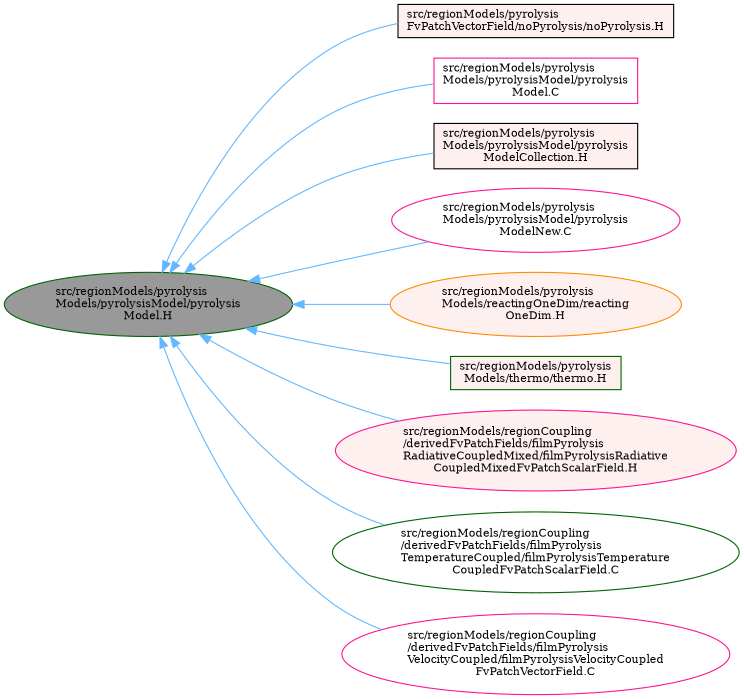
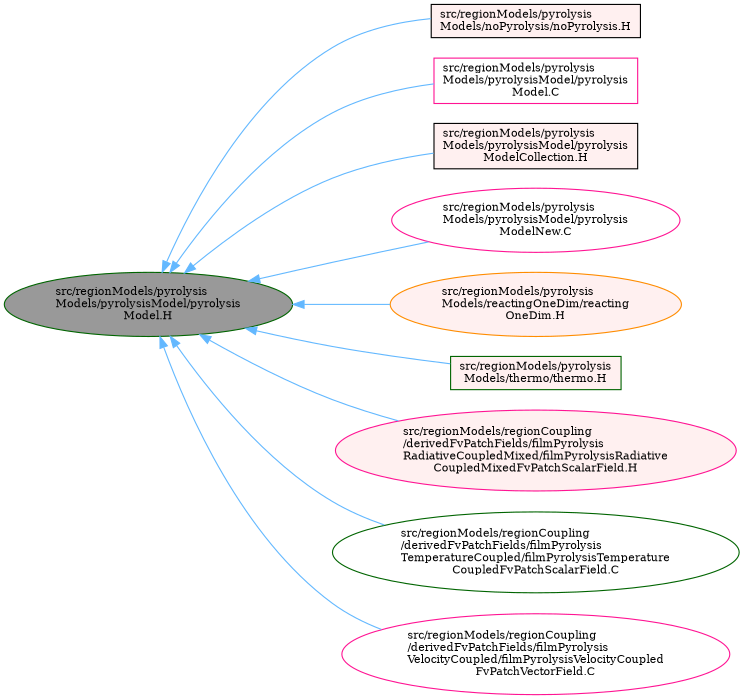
node "src/regionModels/pyrolysis FvPatchVectorField/noPyrolysis/noPyrolysis.H": label "src/regionModels/pyrolysis FvPatchVectorField/noPyrolysis/noPyrolysis.H" -> "src/regionModels/pyrolysis Models/noPyrolysis/noPyrolysis.H"
